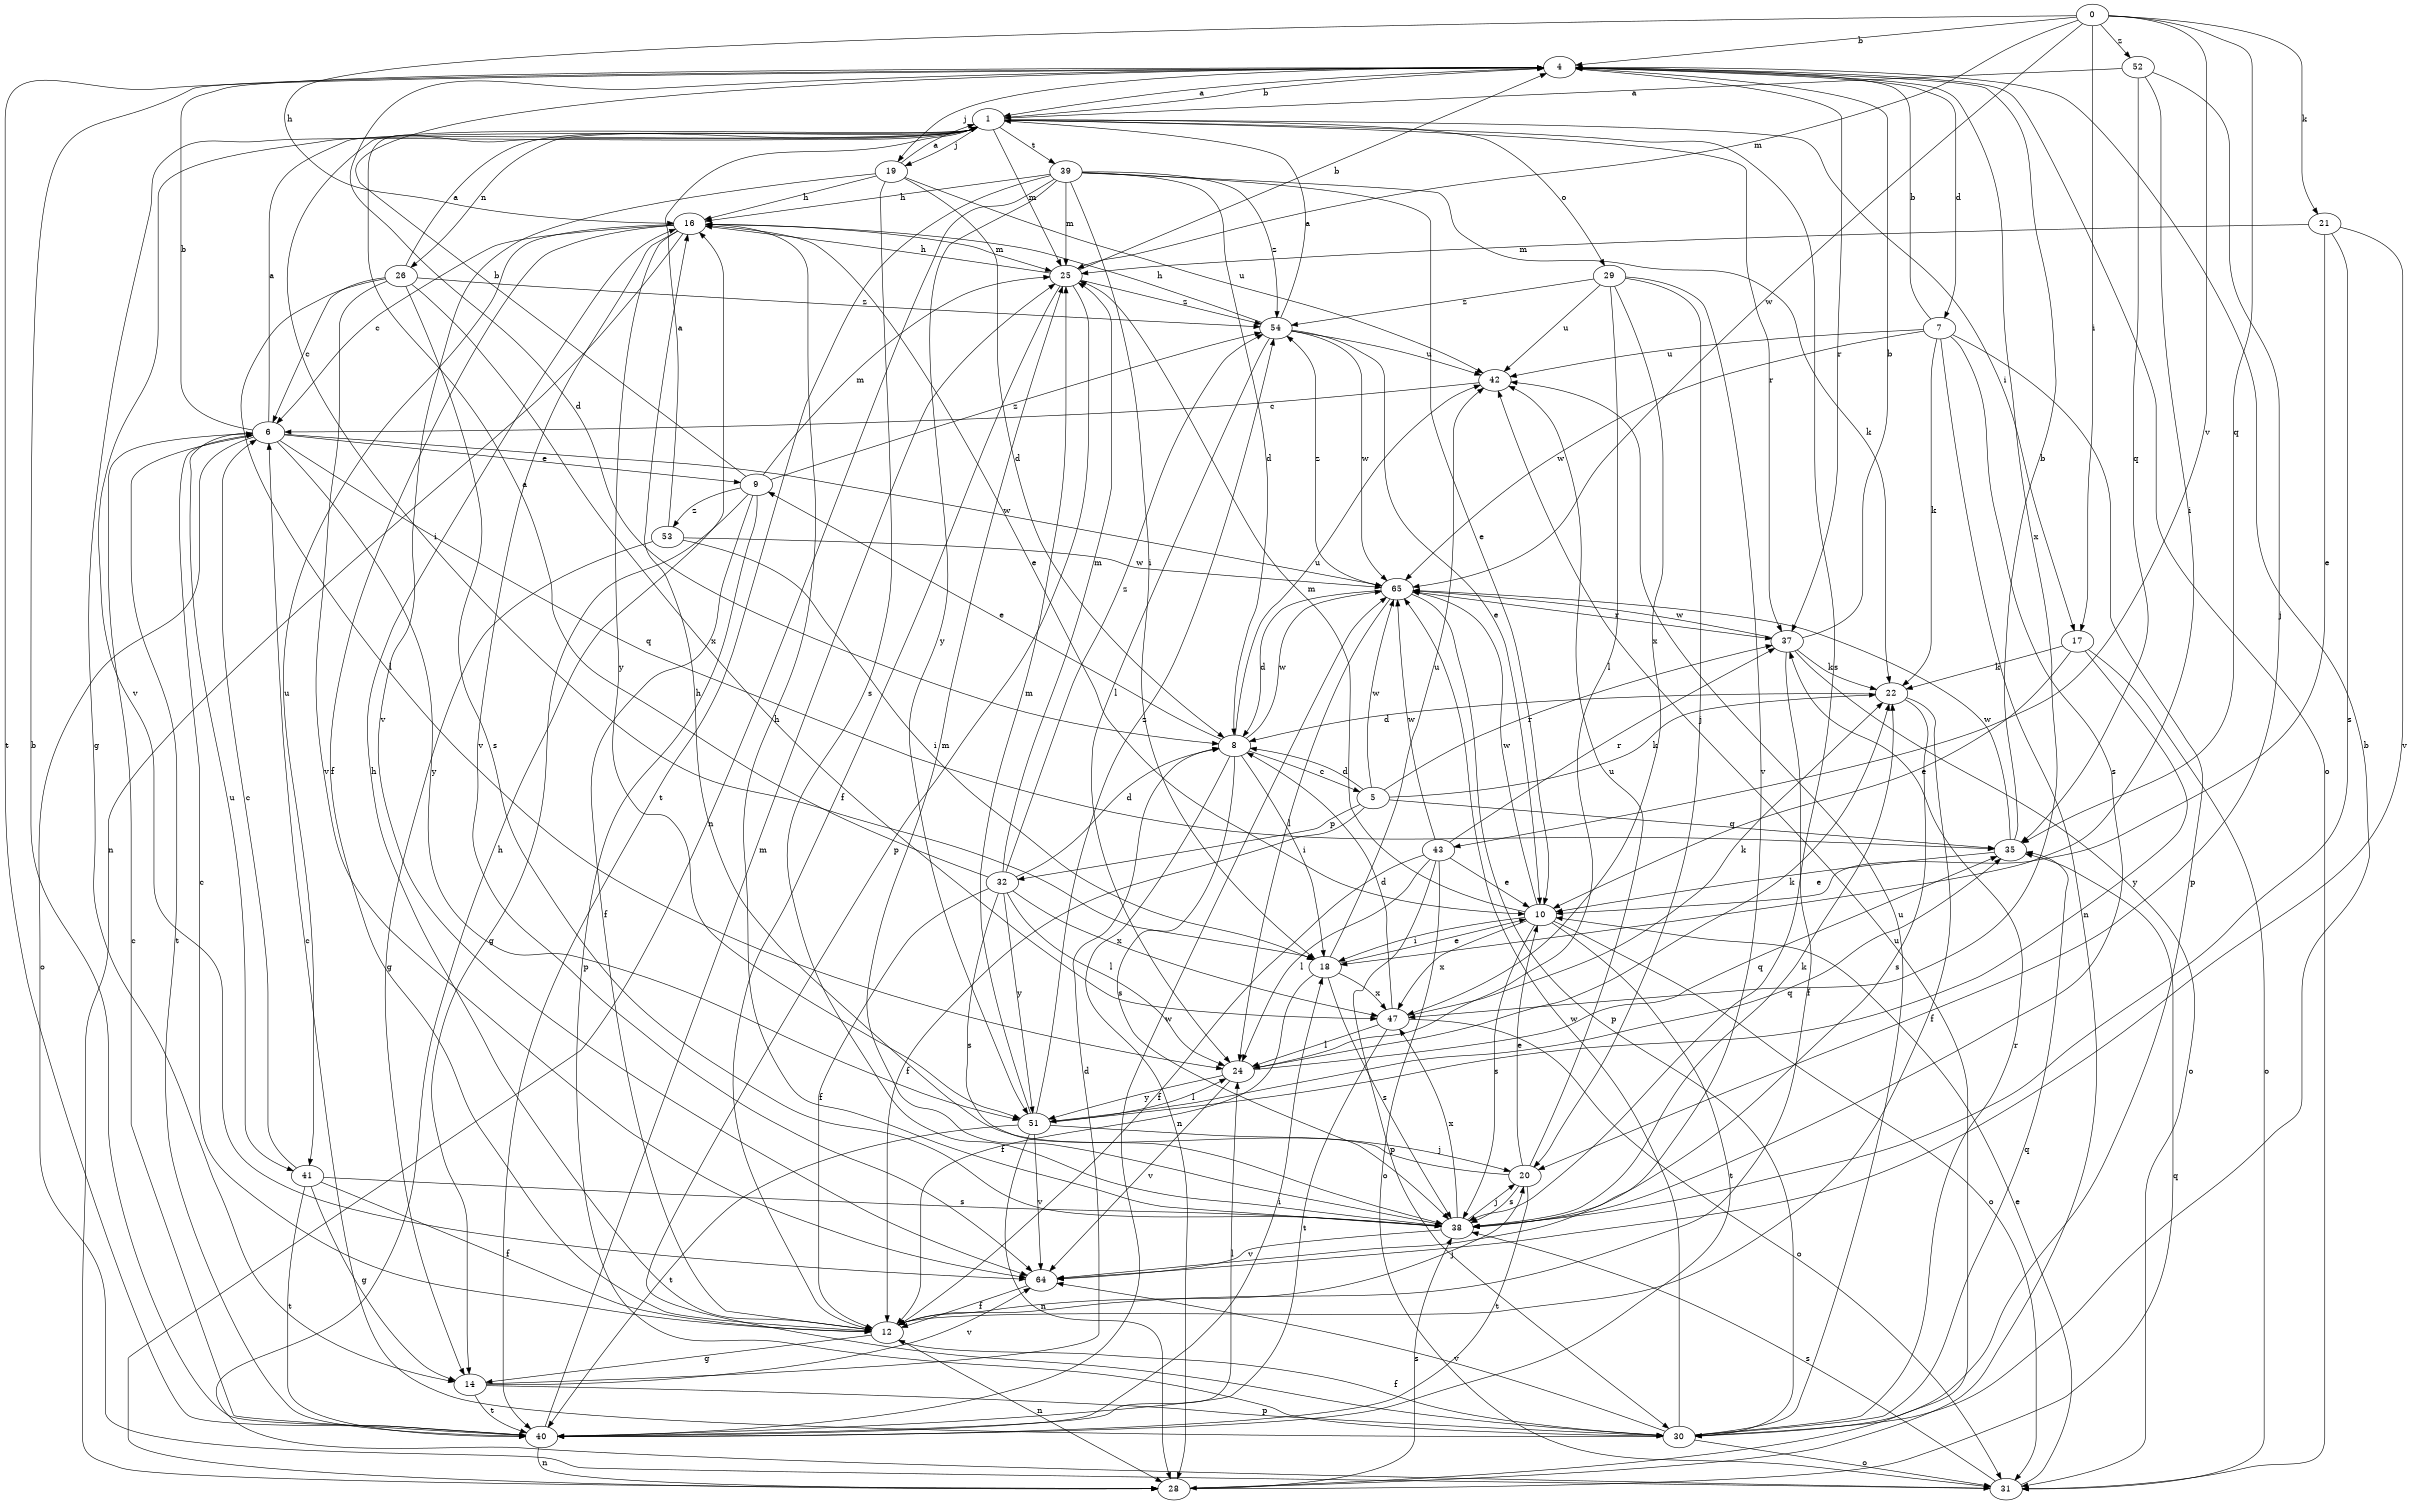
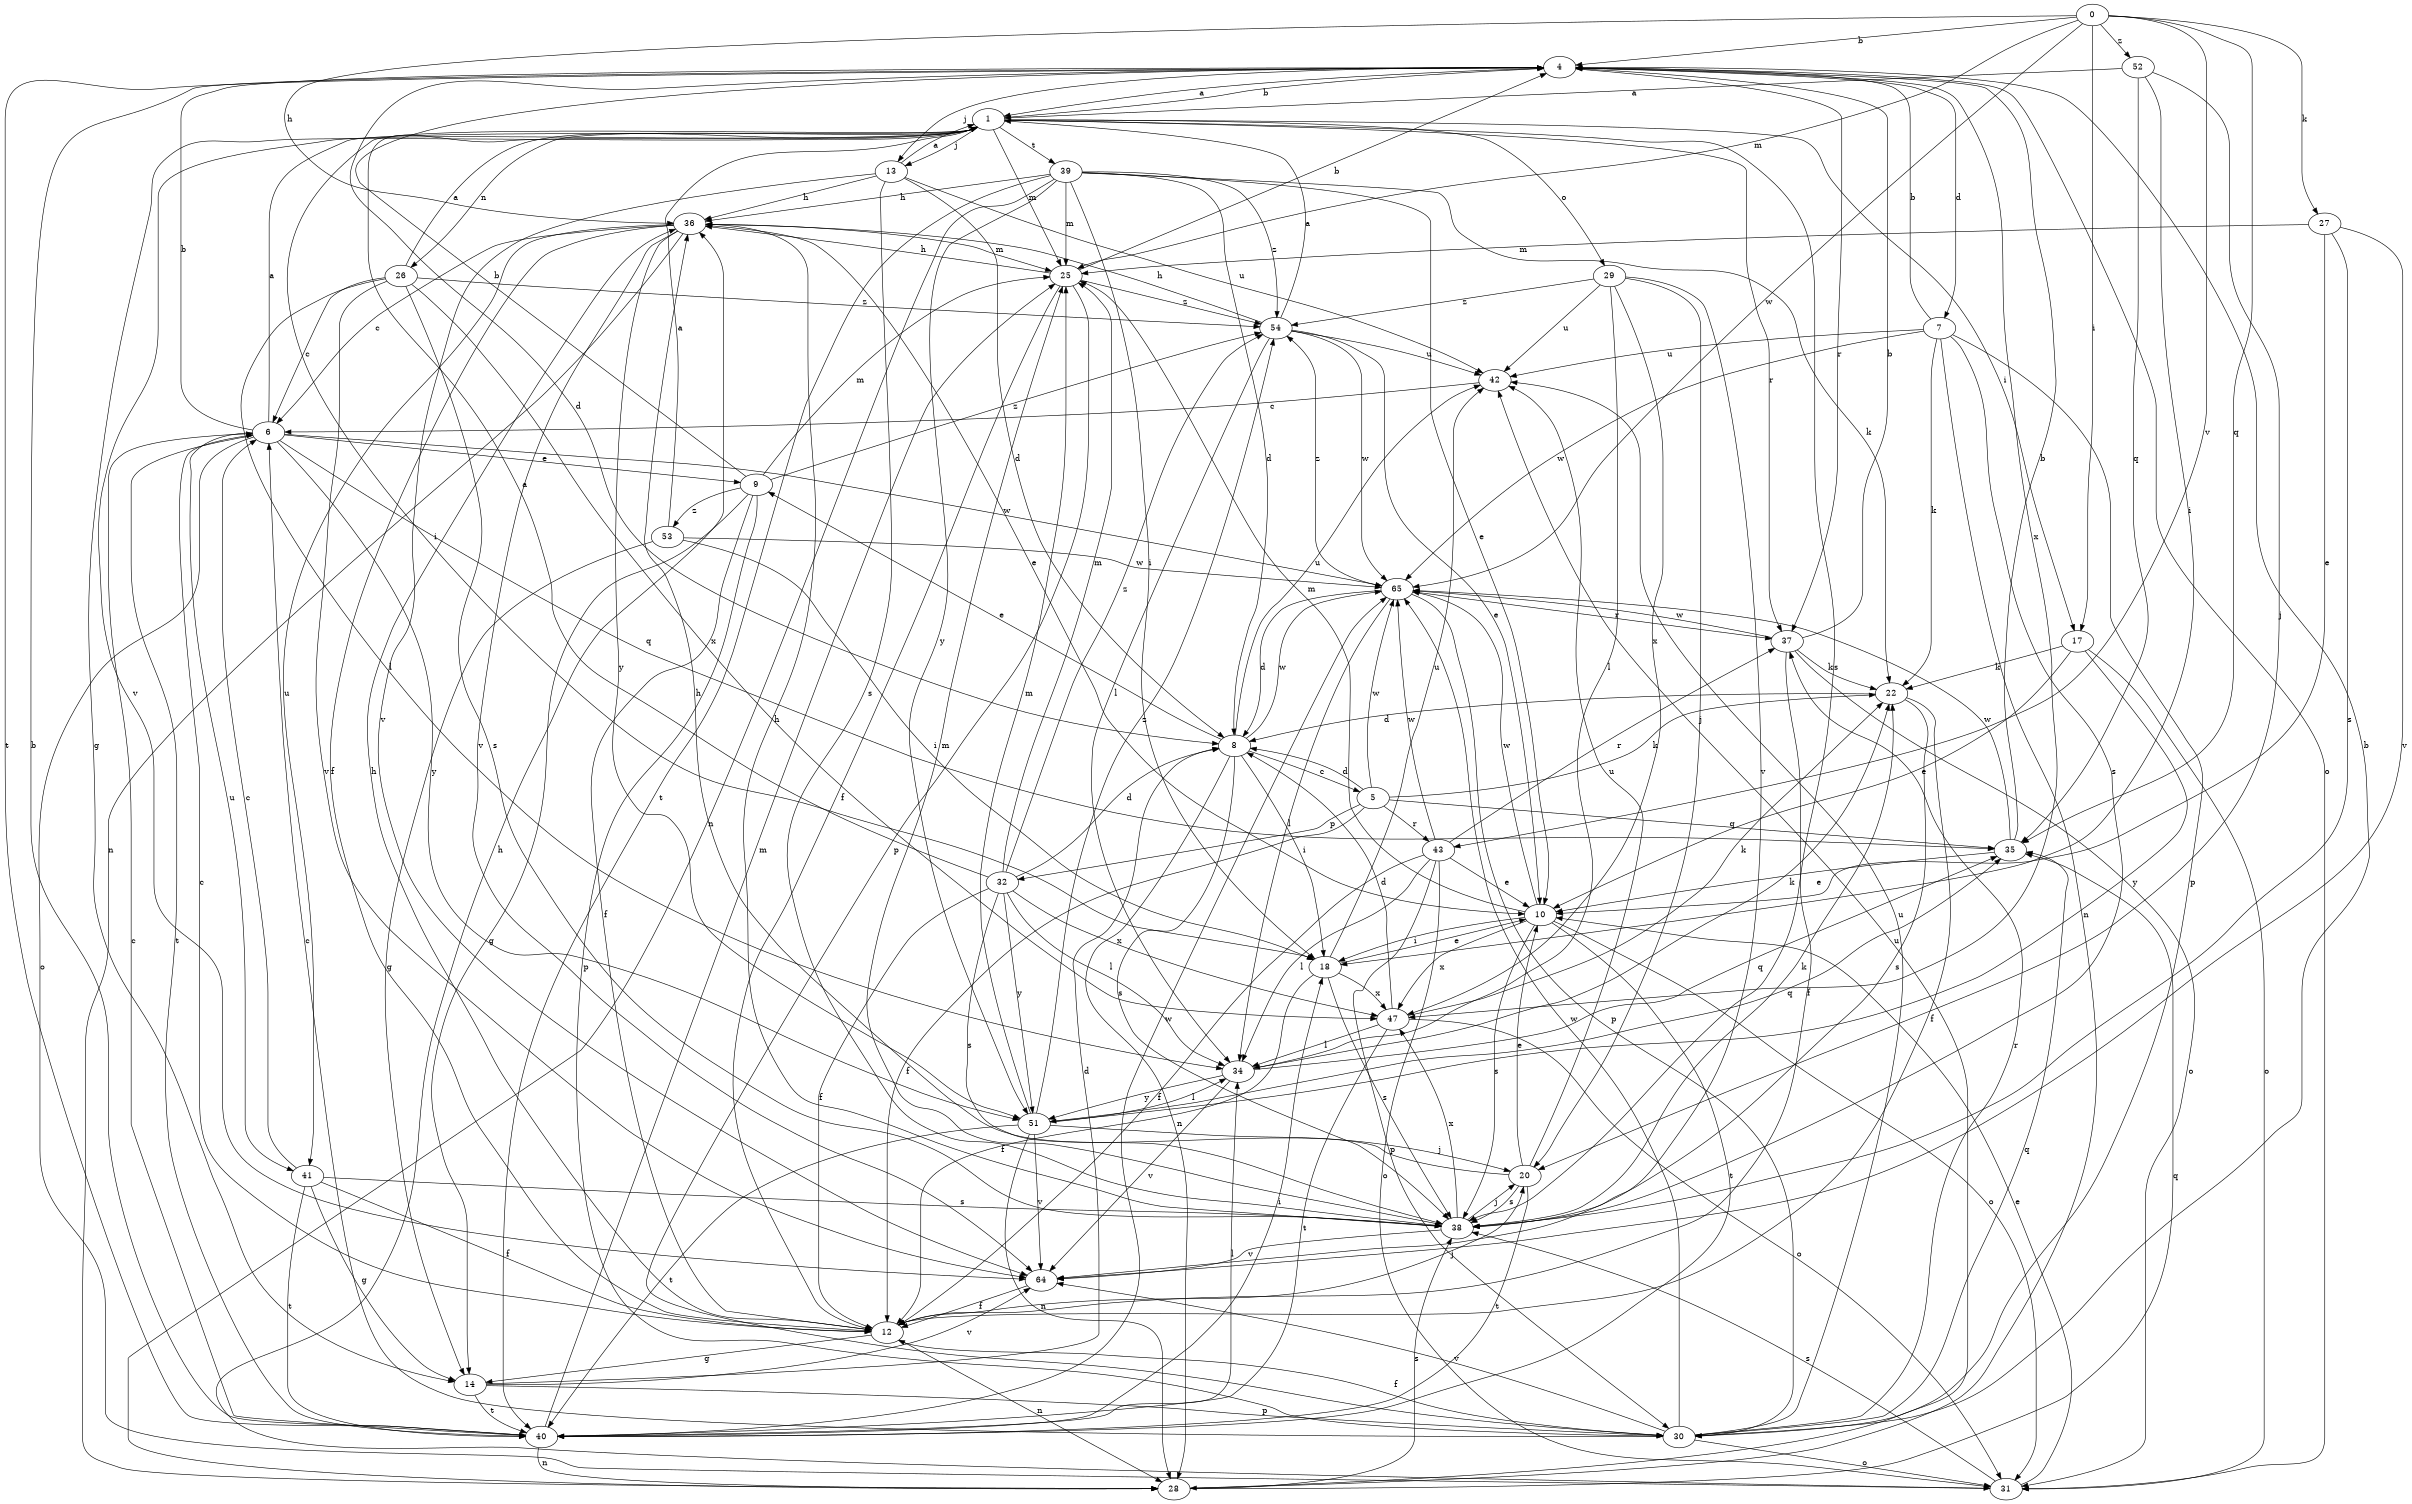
node "19": label "19" -> "13"
node "16": label "16" -> "36"
node "21": label "21" -> "27"
edge "5" -> "37": now "5" -> "43"
node "24": label "24" -> "34"
